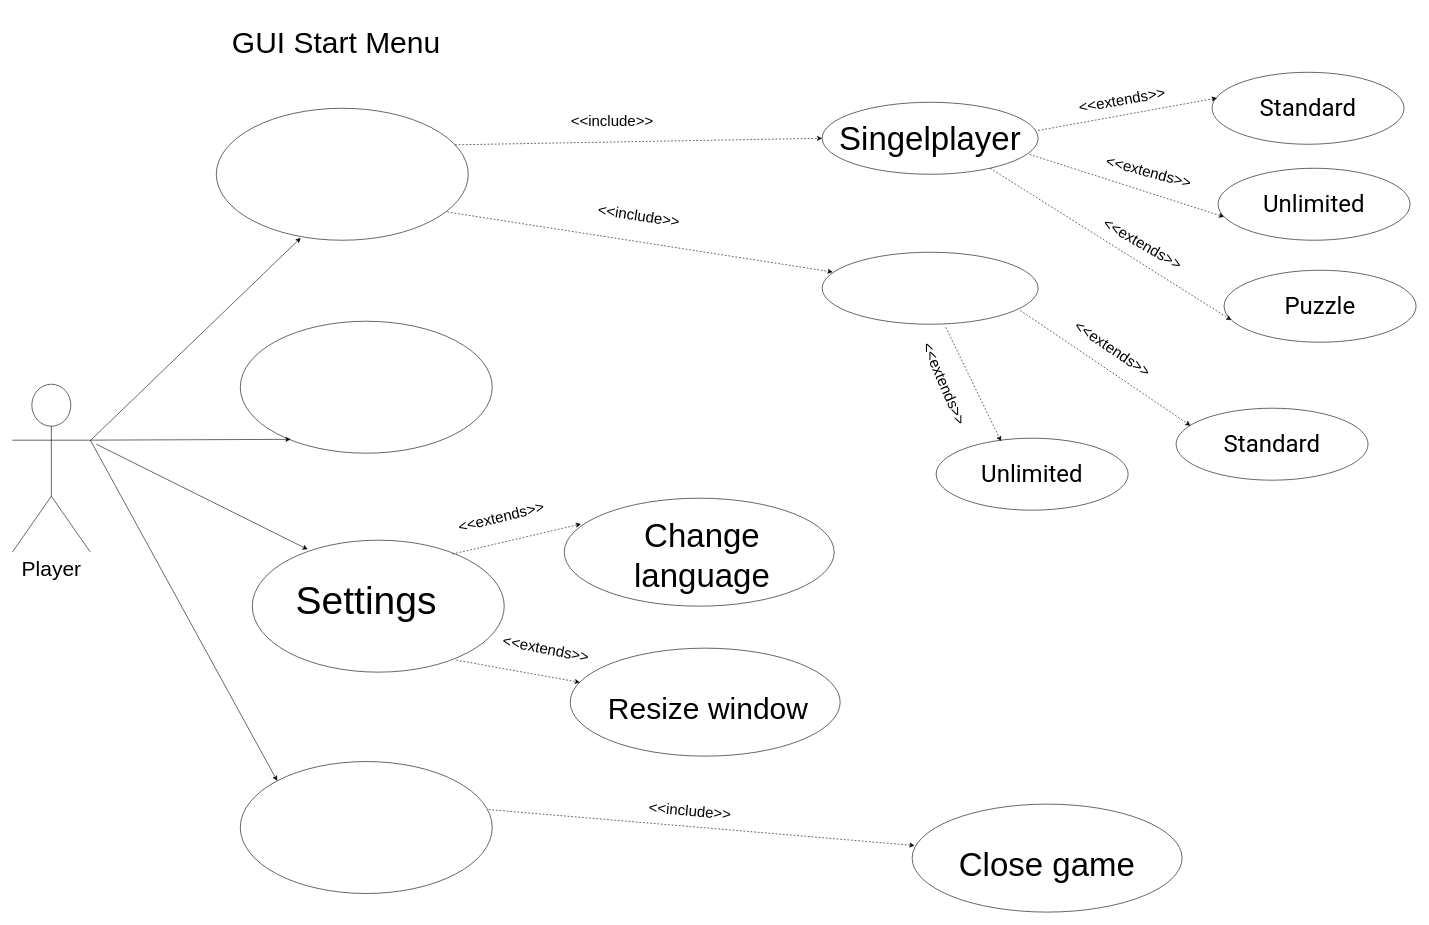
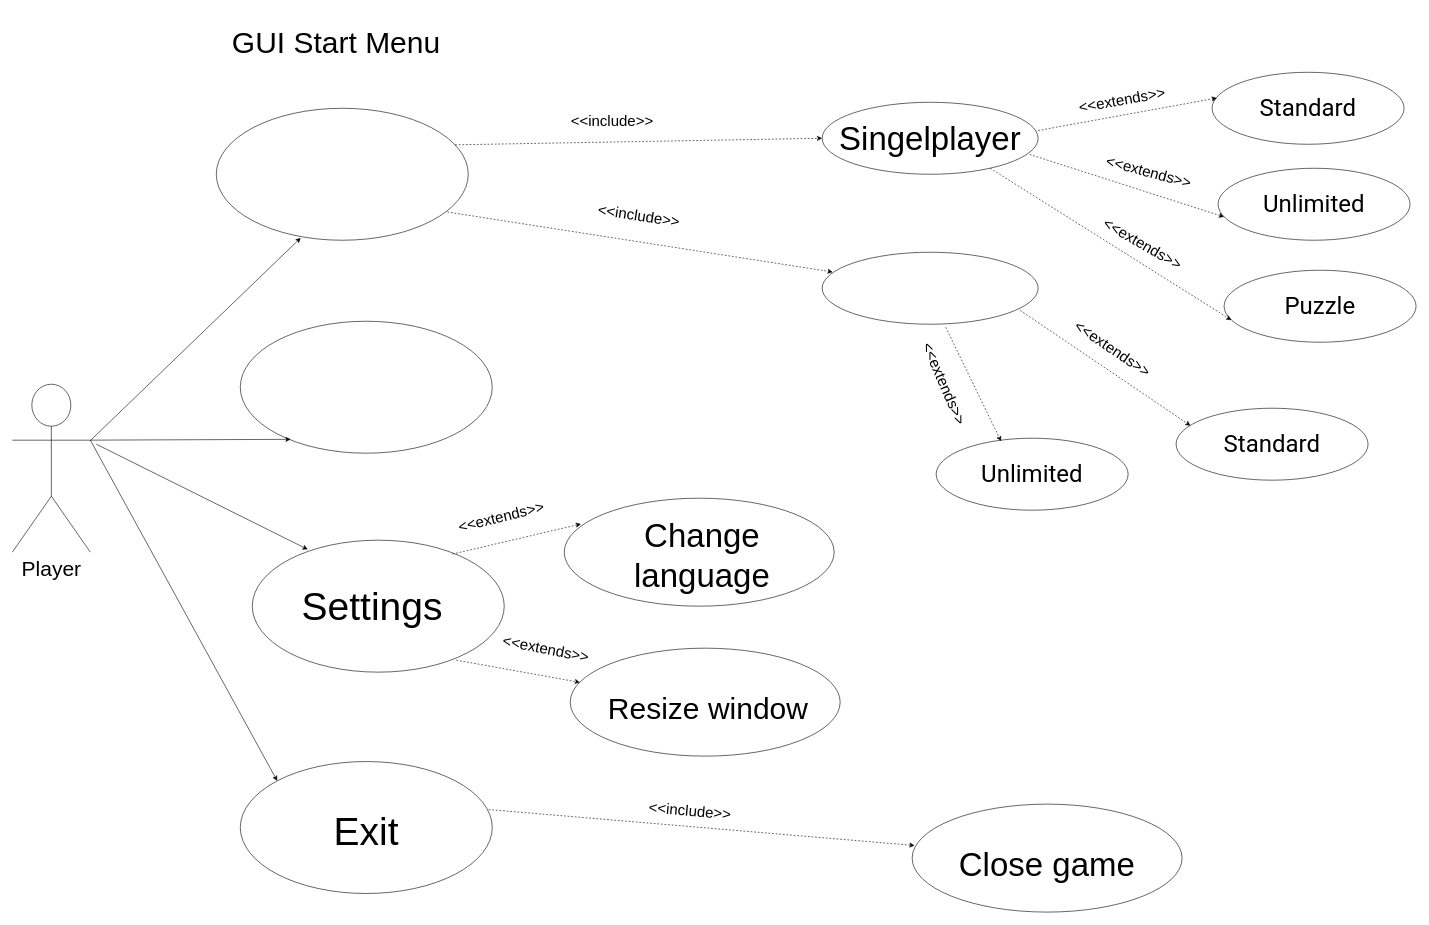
node "Settings": moved (366, 600) -> (372, 606)
node "Exit": added
